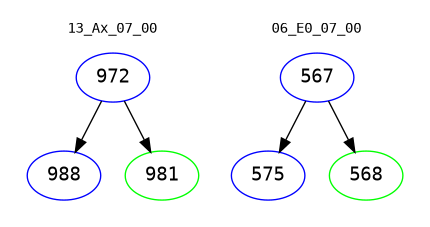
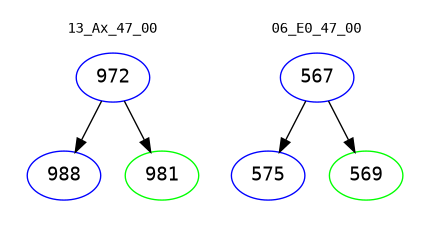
cluster "13_Ax_07_00": label "13_Ax_07_00" -> "13_Ax_47_00"
cluster "06_E0_07_00": label "06_E0_07_00" -> "06_E0_47_00"
node "568": label "568" -> "569"
